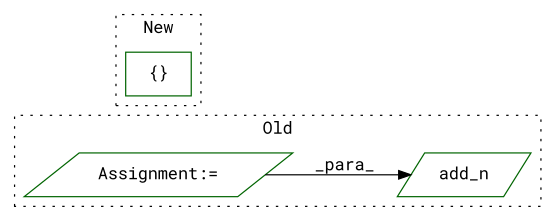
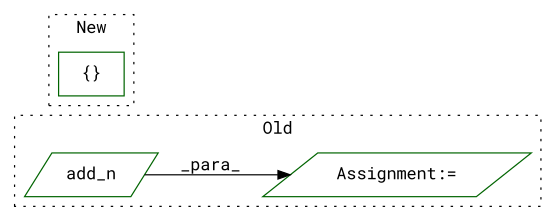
edge "Assignment:=" -> "add_n": reversed
